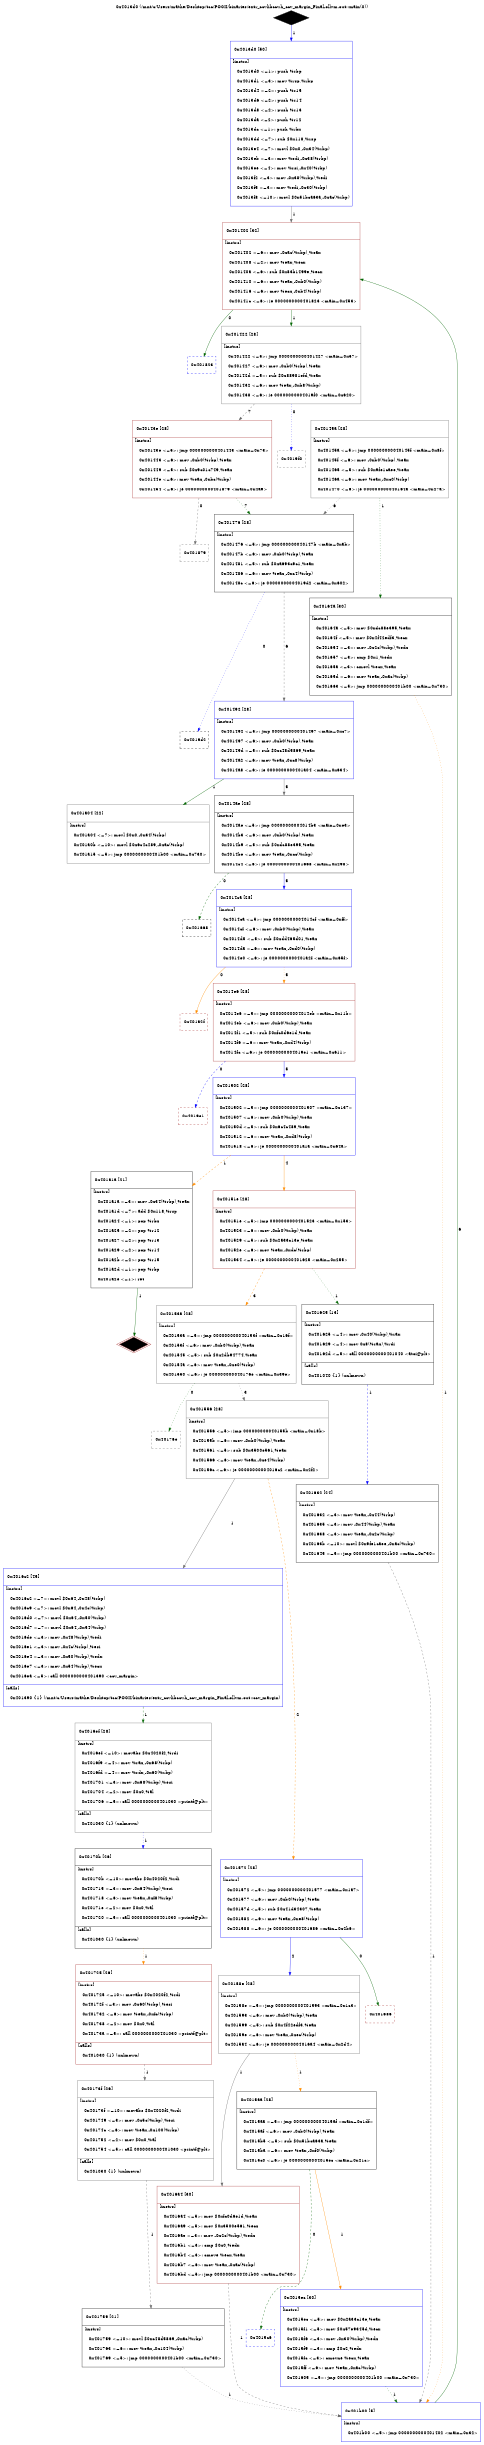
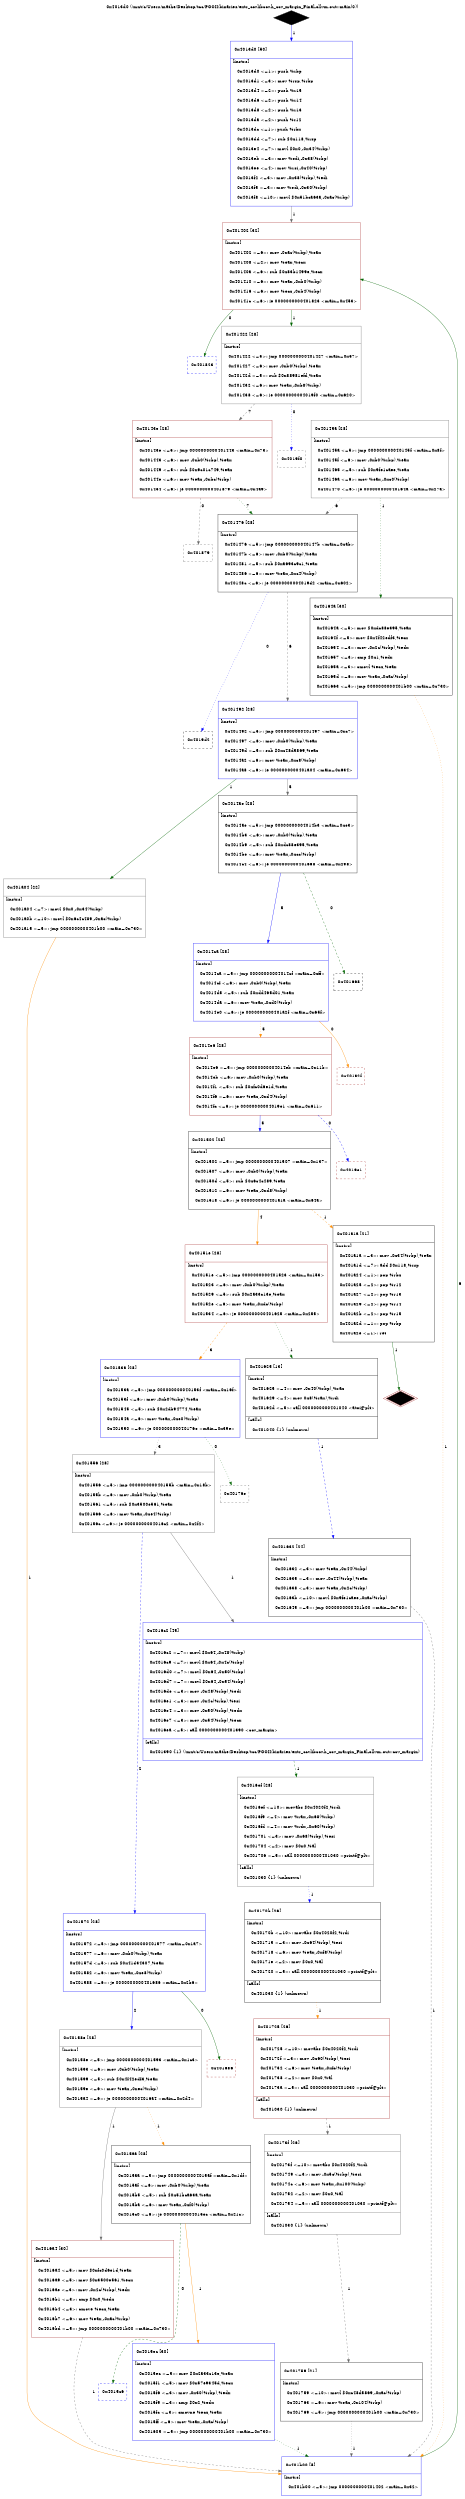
node "0x401502 [28]": color blue -> black
node "0x40153a [28]": color gray40 -> blue
edge "0x401556 [28]" -> "0x401572 [28]": color darkorange -> blue
edge "0x401a04 [22]" -> "0x401b00 [5]": added, label "1"
